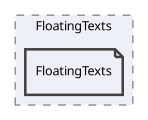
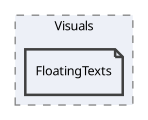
cluster "FloatingTexts": label "FloatingTexts" -> "Visuals"
